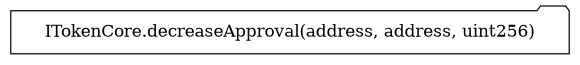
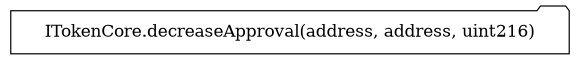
node "ITokenCore.decreaseApproval(address, address, uint256)": label "ITokenCore.decreaseApproval(address, address, uint256)" -> "ITokenCore.decreaseApproval(address, address, uint216)"
